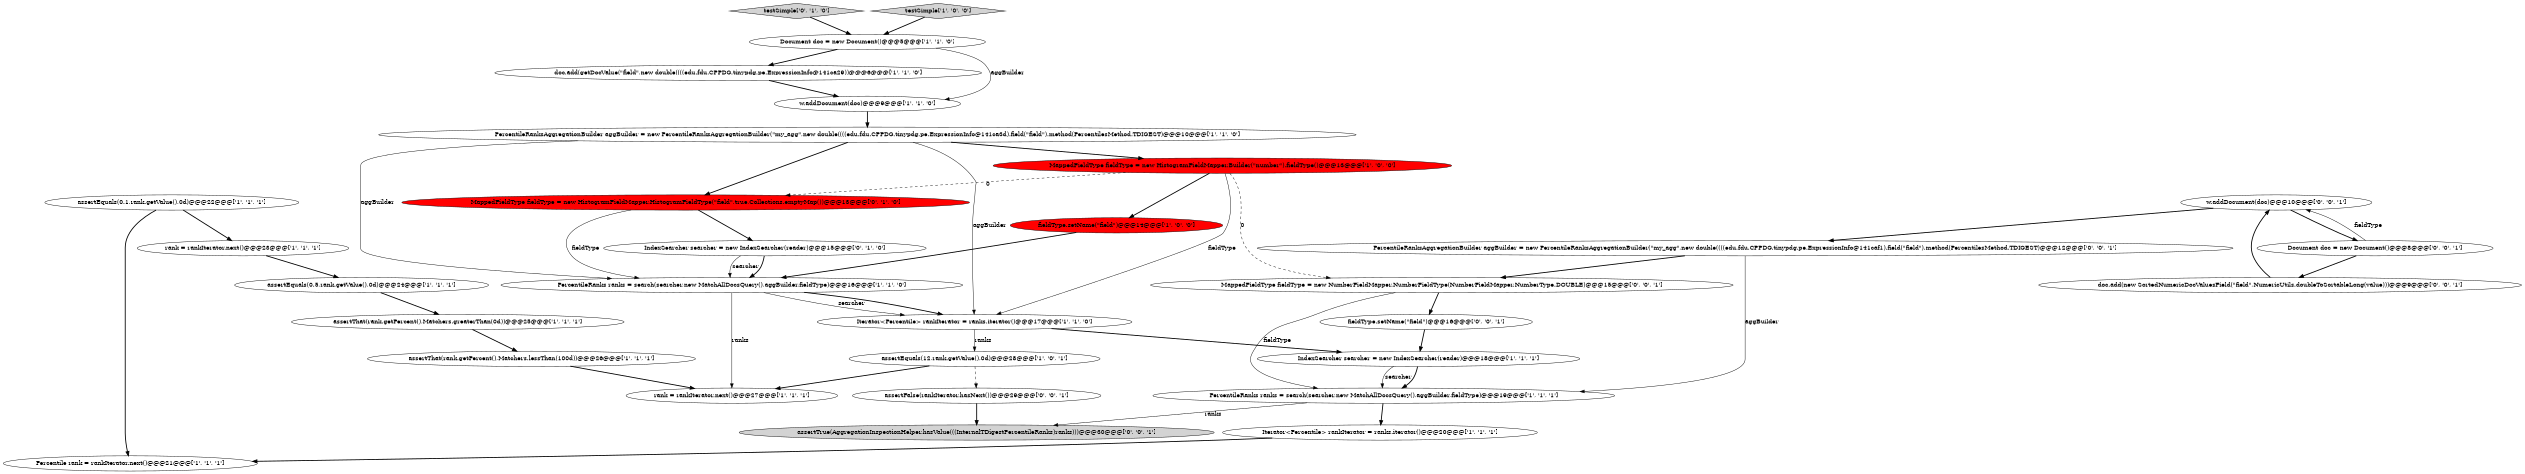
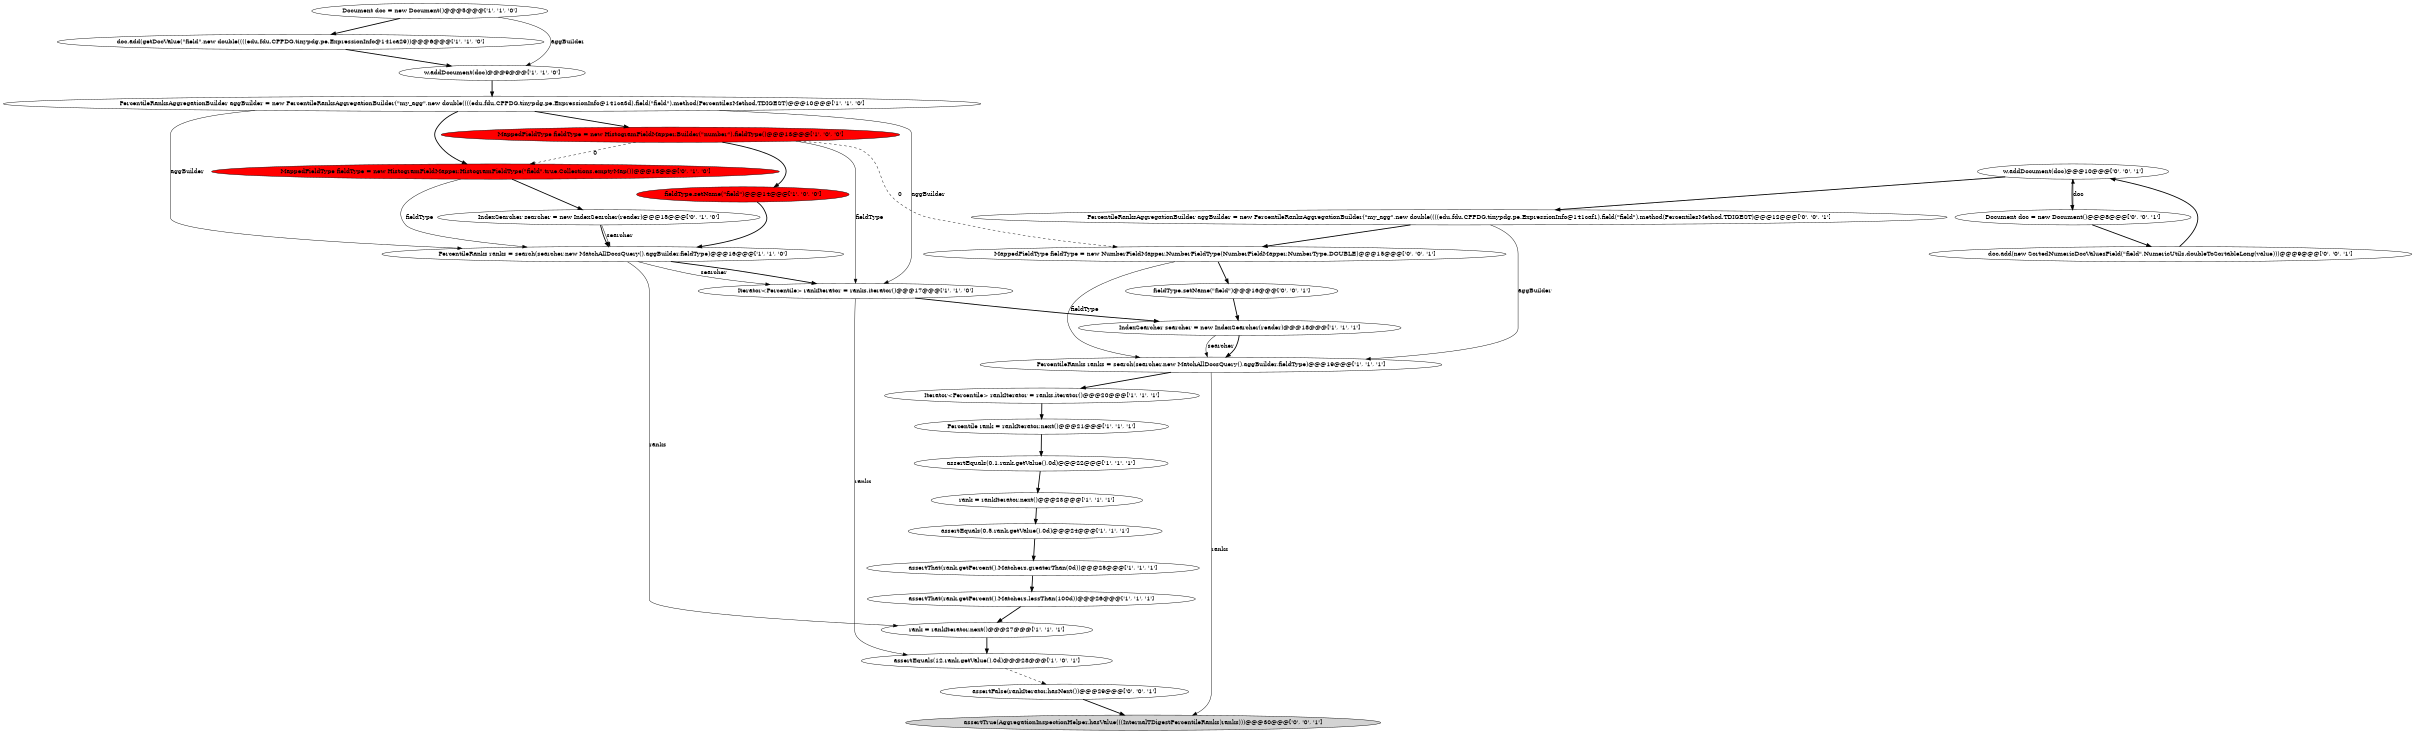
node "testSimple['0', '1', '0']": removed
node "testSimple['1', '0', '0']": removed
edge "Document doc = new Document()@@@8@@@['0', '0', '1']" -> "w.addDocument(doc)@@@10@@@['0', '0', '1']": label "fieldType" -> "doc"
edge "assertEquals(0.1,rank.getValue(),0d)@@@22@@@['1', '1', '1']" -> "Percentile rank = rankIterator.next()@@@21@@@['1', '1', '1']": reversed
edge "assertEquals(12,rank.getValue(),0d)@@@28@@@['1', '0', '1']" -> "rank = rankIterator.next()@@@27@@@['1', '1', '1']": reversed
